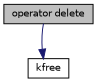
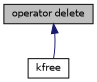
edge "operator delete" -> "kfree": reversed
